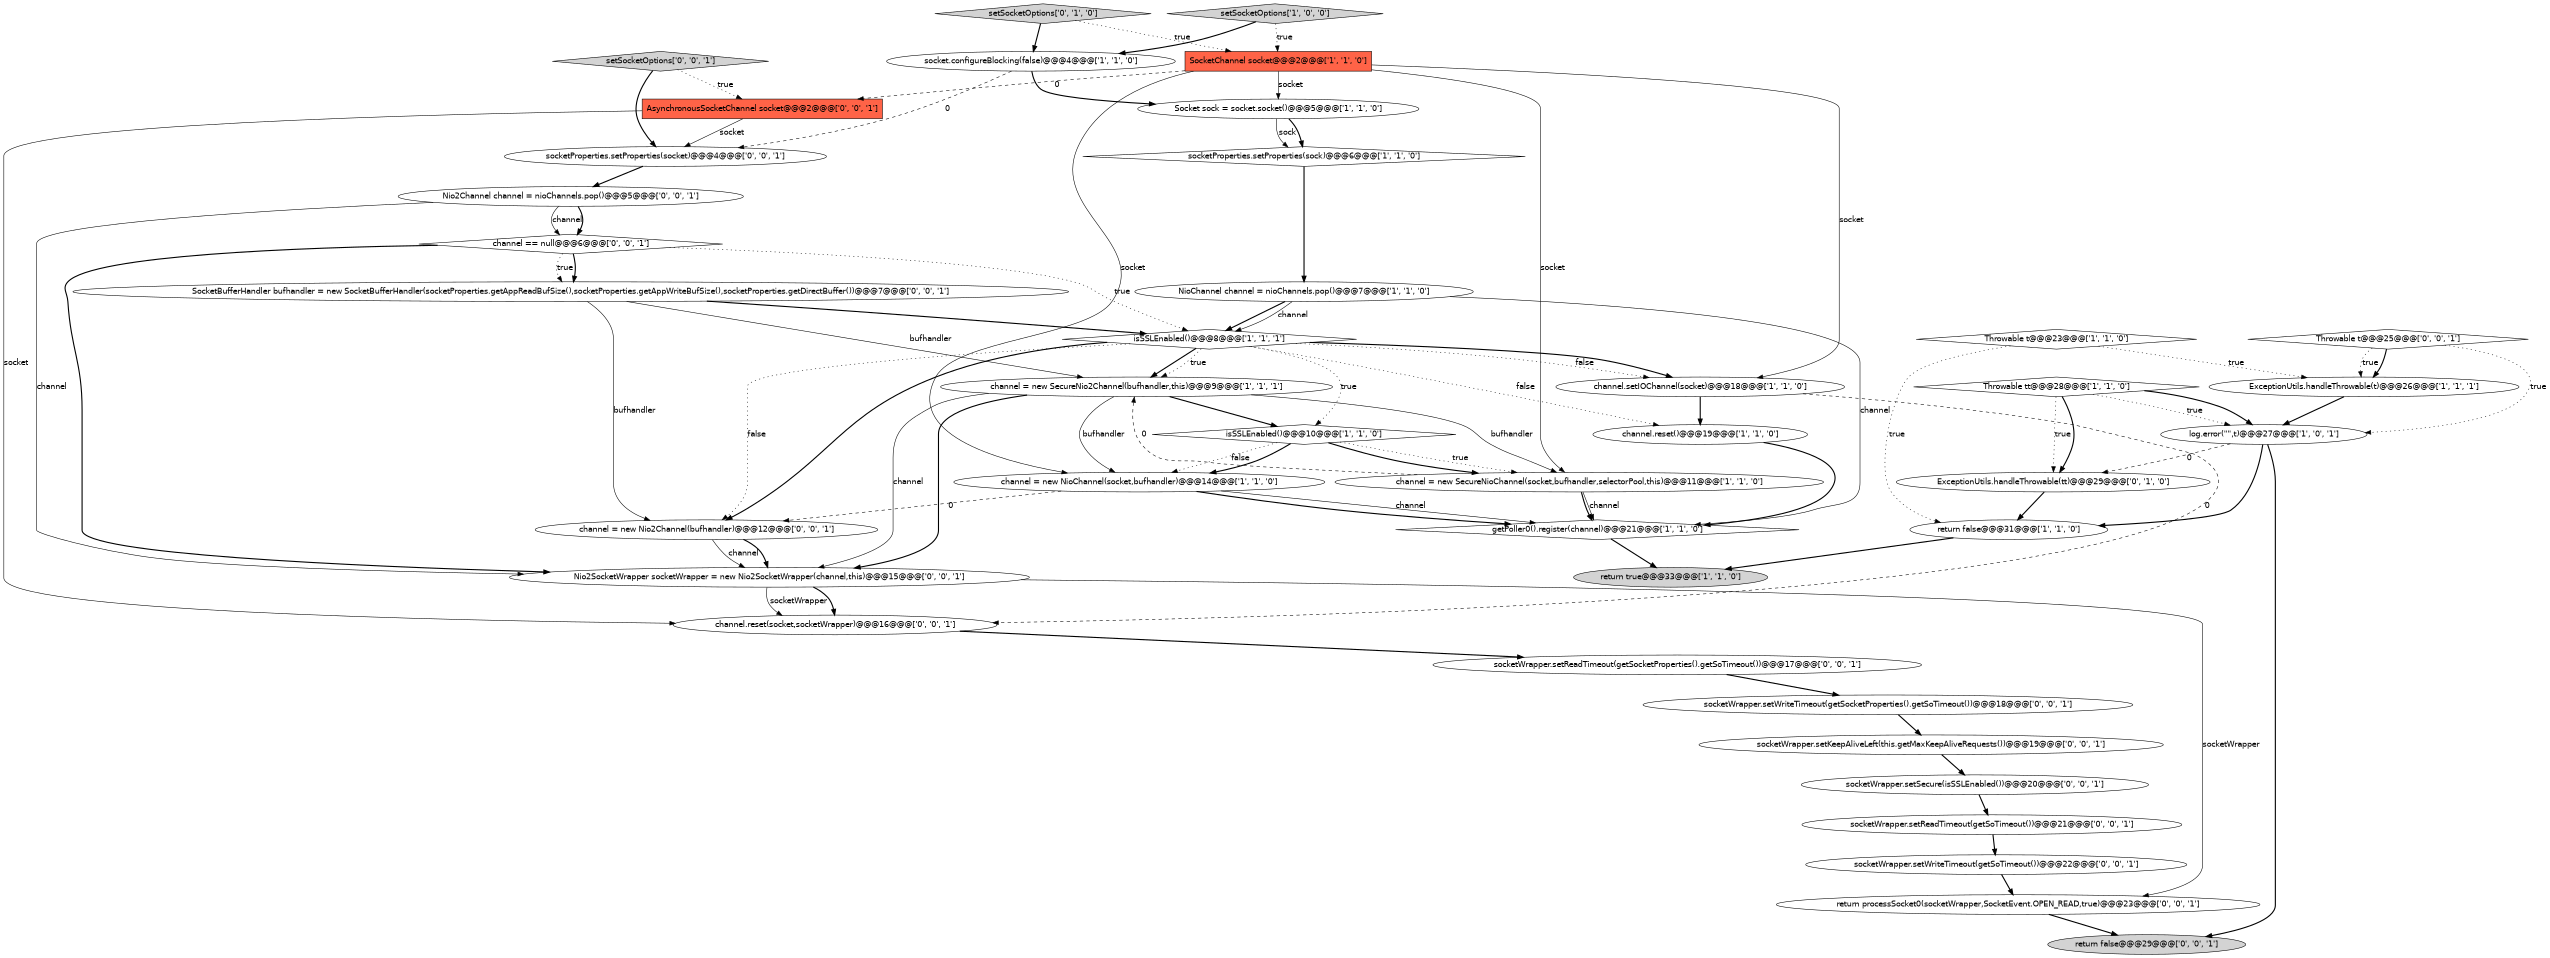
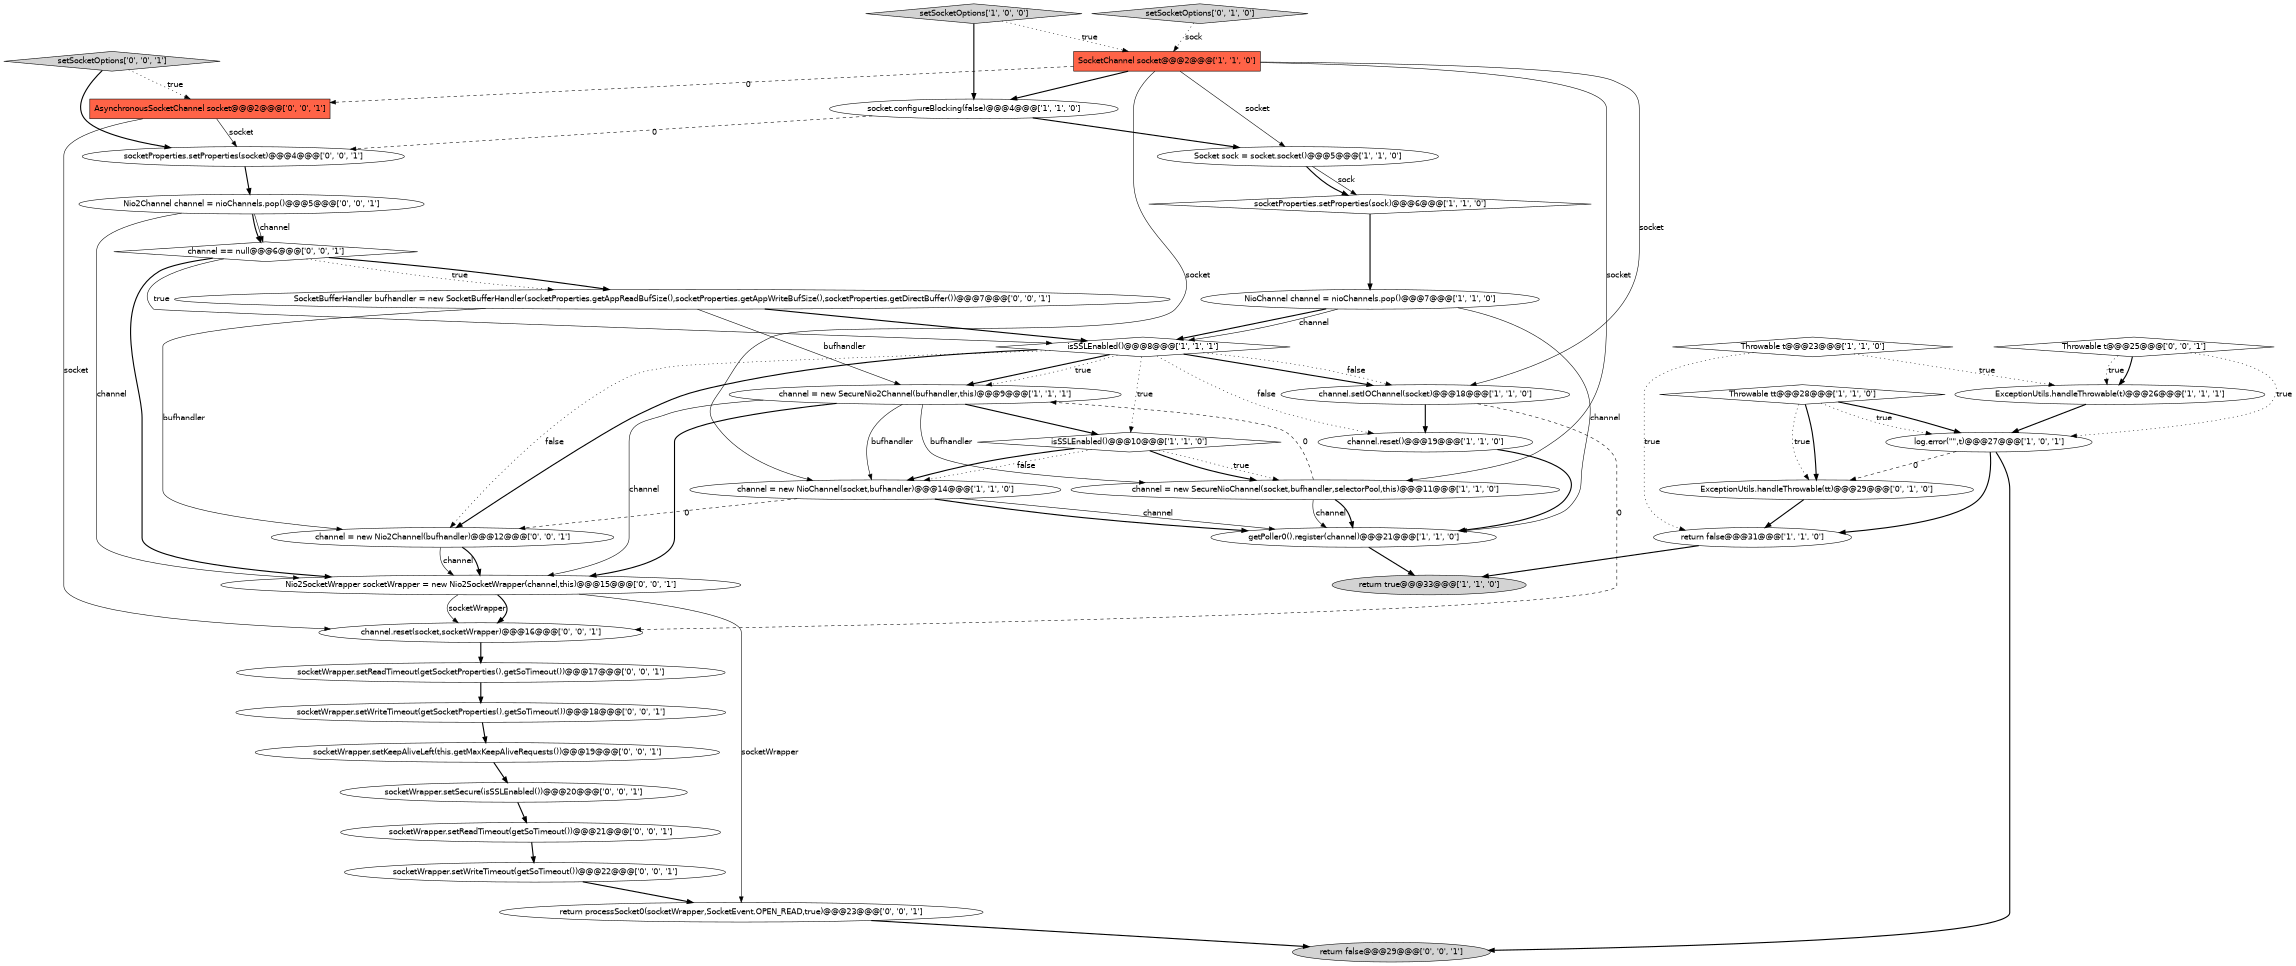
edge "setSocketOptions['0', '1', '0']" -> "socket.configureBlocking(false)@@@4@@@['1', '1', '0']": now "SocketChannel socket@@@2@@@['1', '1', '0']" -> "socket.configureBlocking(false)@@@4@@@['1', '1', '0']"
edge "setSocketOptions['0', '1', '0']" -> "SocketChannel socket@@@2@@@['1', '1', '0']": label "true" -> "sock"
edge "channel == null@@@6@@@['0', '0', '1']" -> "isSSLEnabled()@@@8@@@['1', '1', '1']": style dotted -> solid
node "getPoller0().register(channel)@@@21@@@['1', '1', '0']": shape diamond -> ellipse
